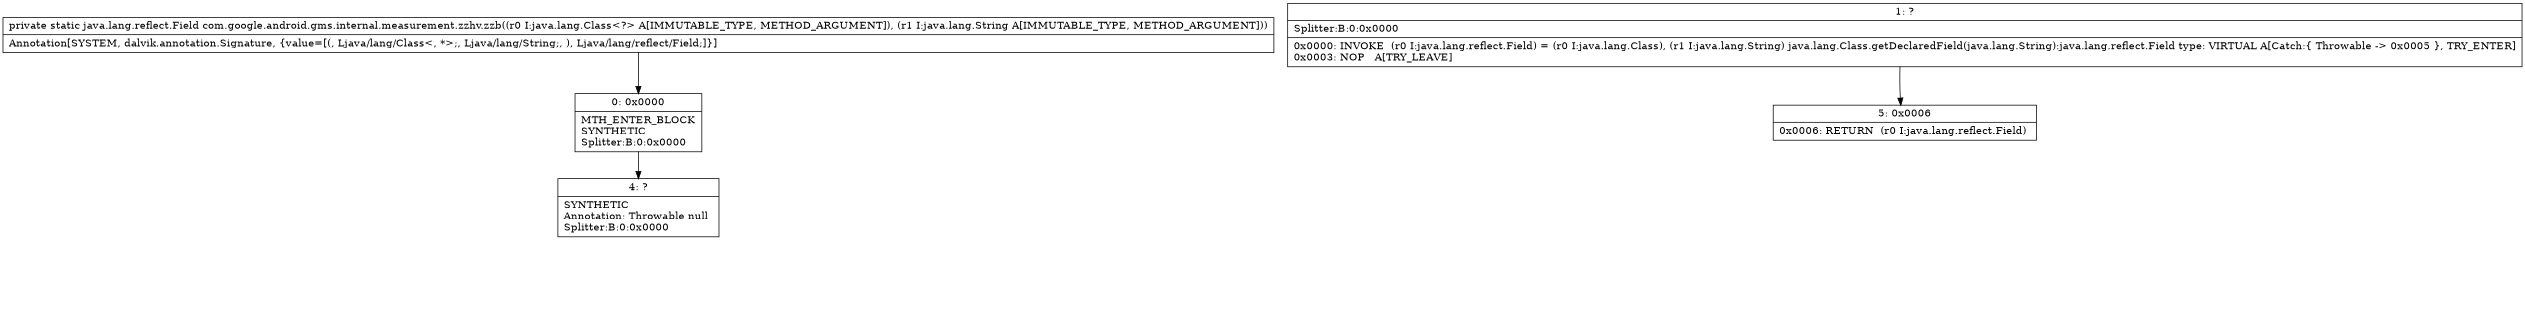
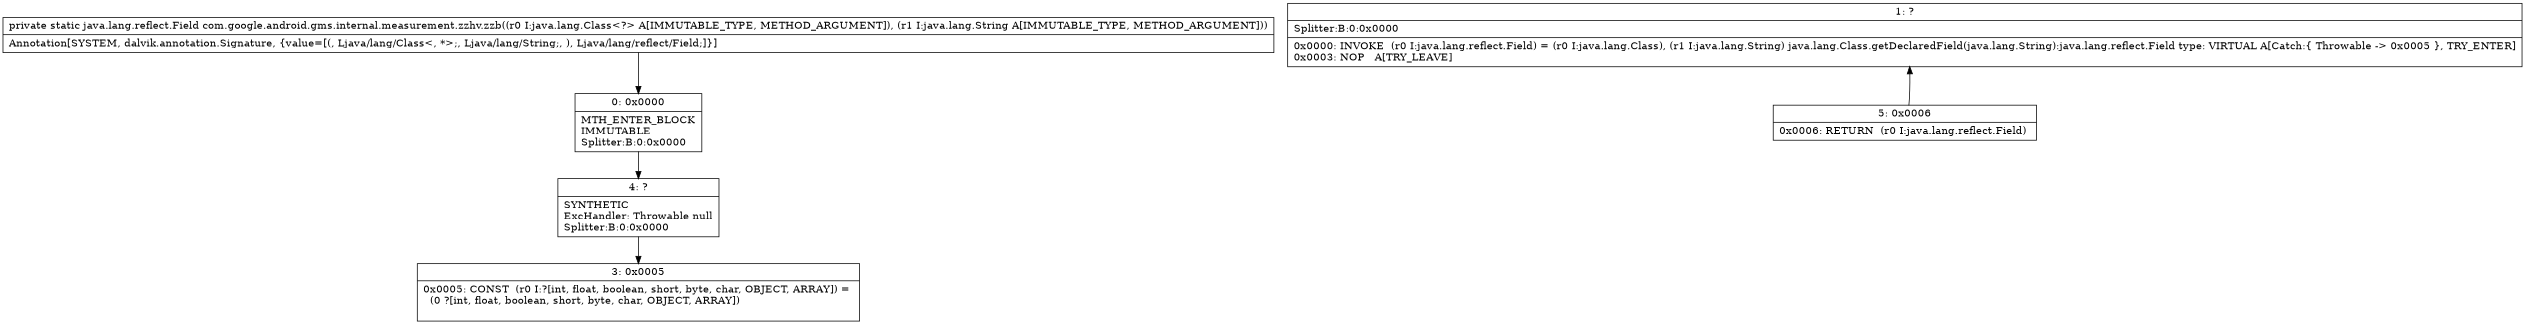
edge "1: ?" -> "5: 0x0006": reversed
node "0: 0x0000": text "SYNTHETIC" -> "IMMUTABLE"
node "4: ?": text "Annotation: Throwable null" -> "ExcHandler: Throwable null"
node "3: 0x0005": added
